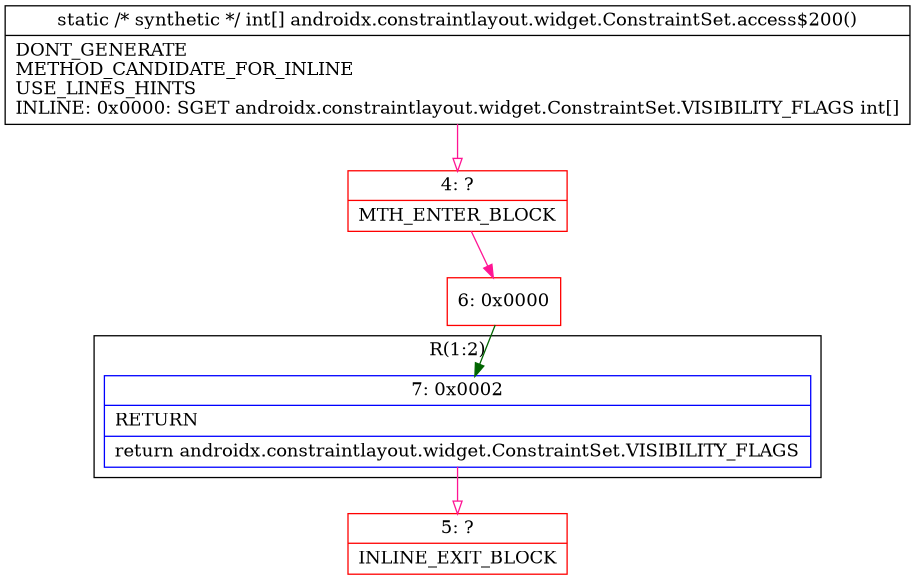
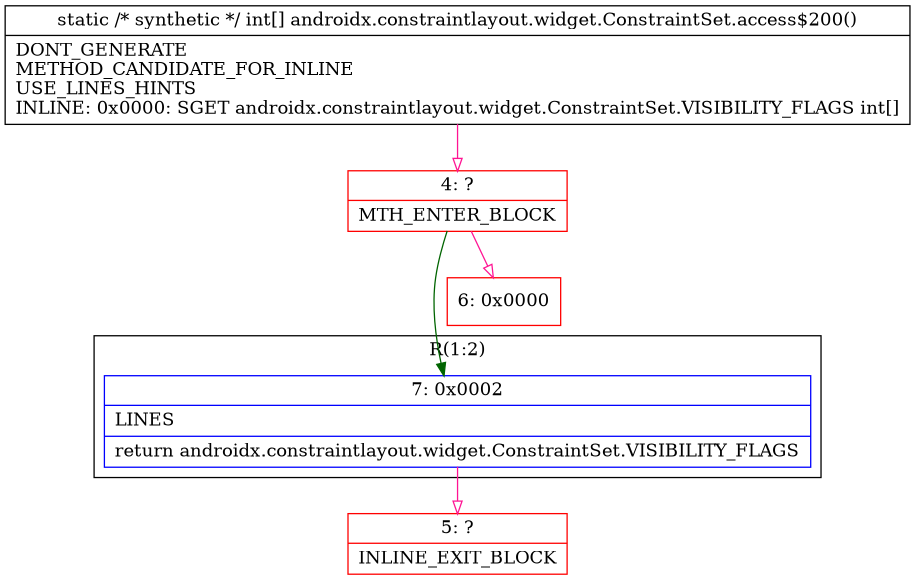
edge "4: ?" -> "6: 0x0000": arrowhead normal -> onormal
edge "6: 0x0000" -> "7: 0x0002": now "4: ?" -> "7: 0x0002"
node "7: 0x0002": text "RETURN" -> "LINES"
